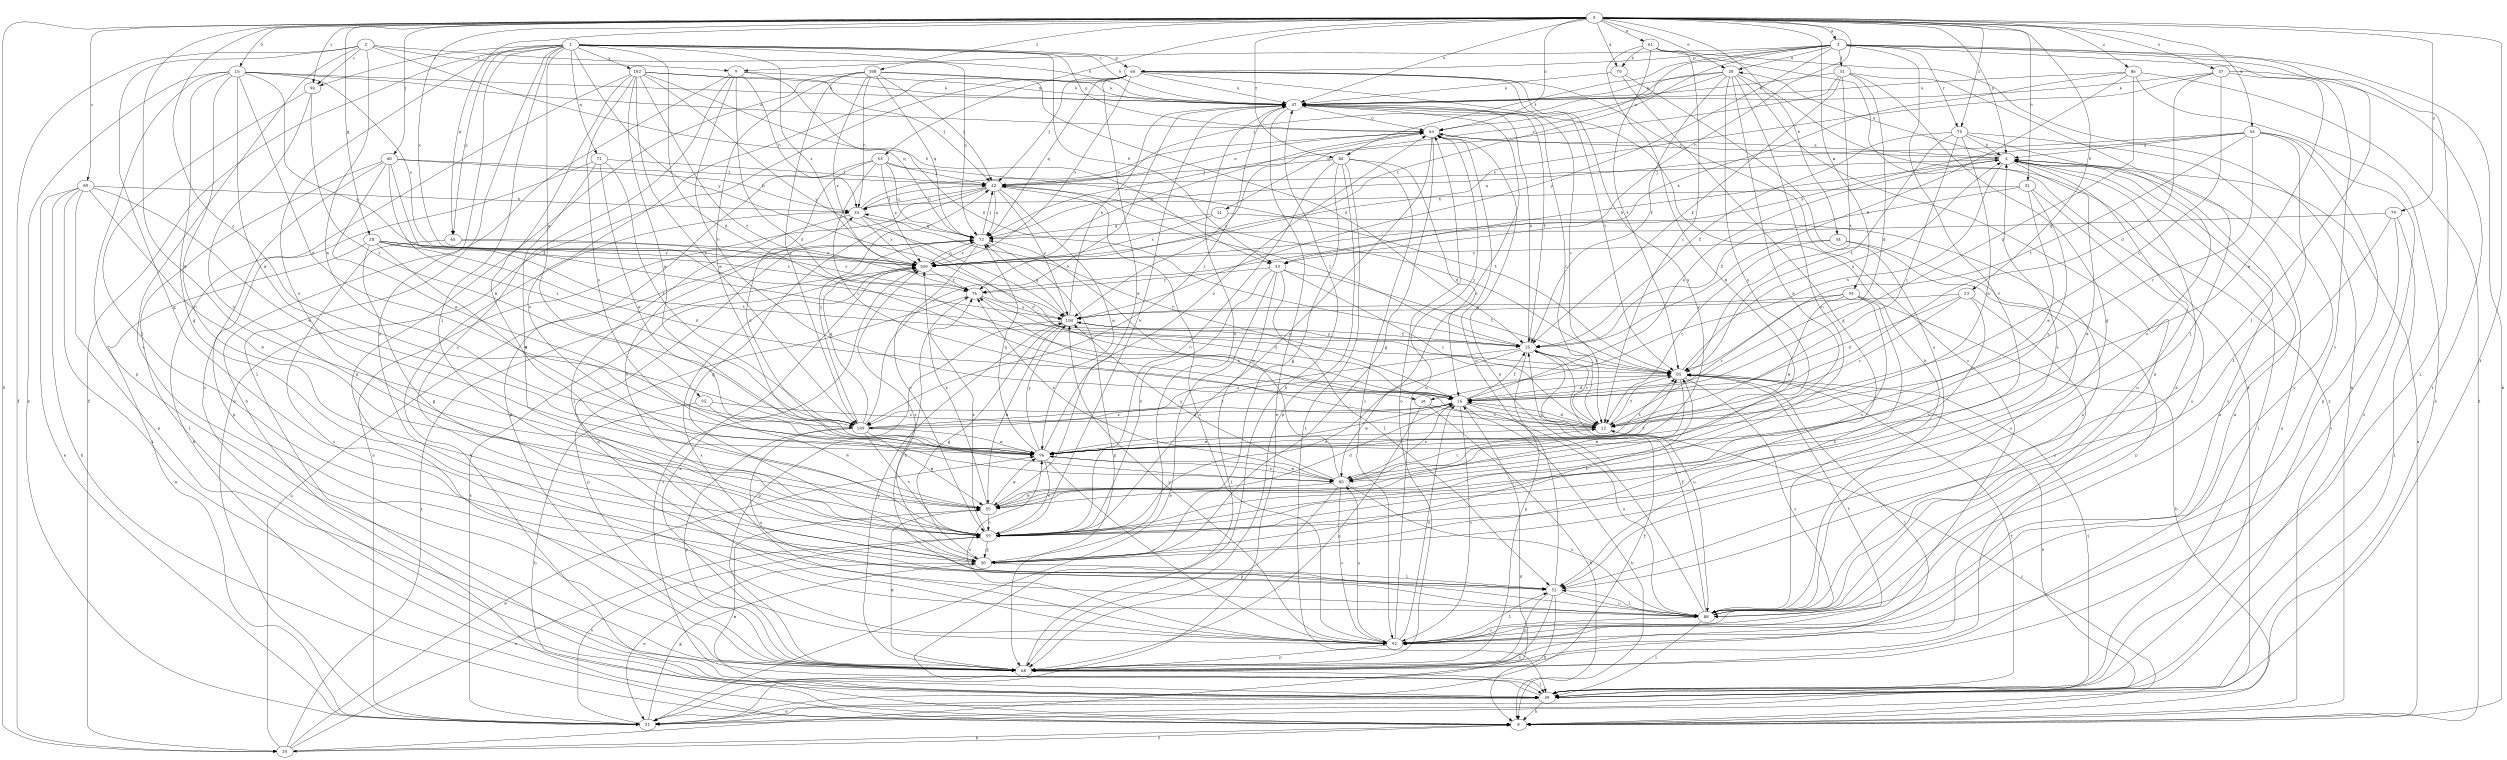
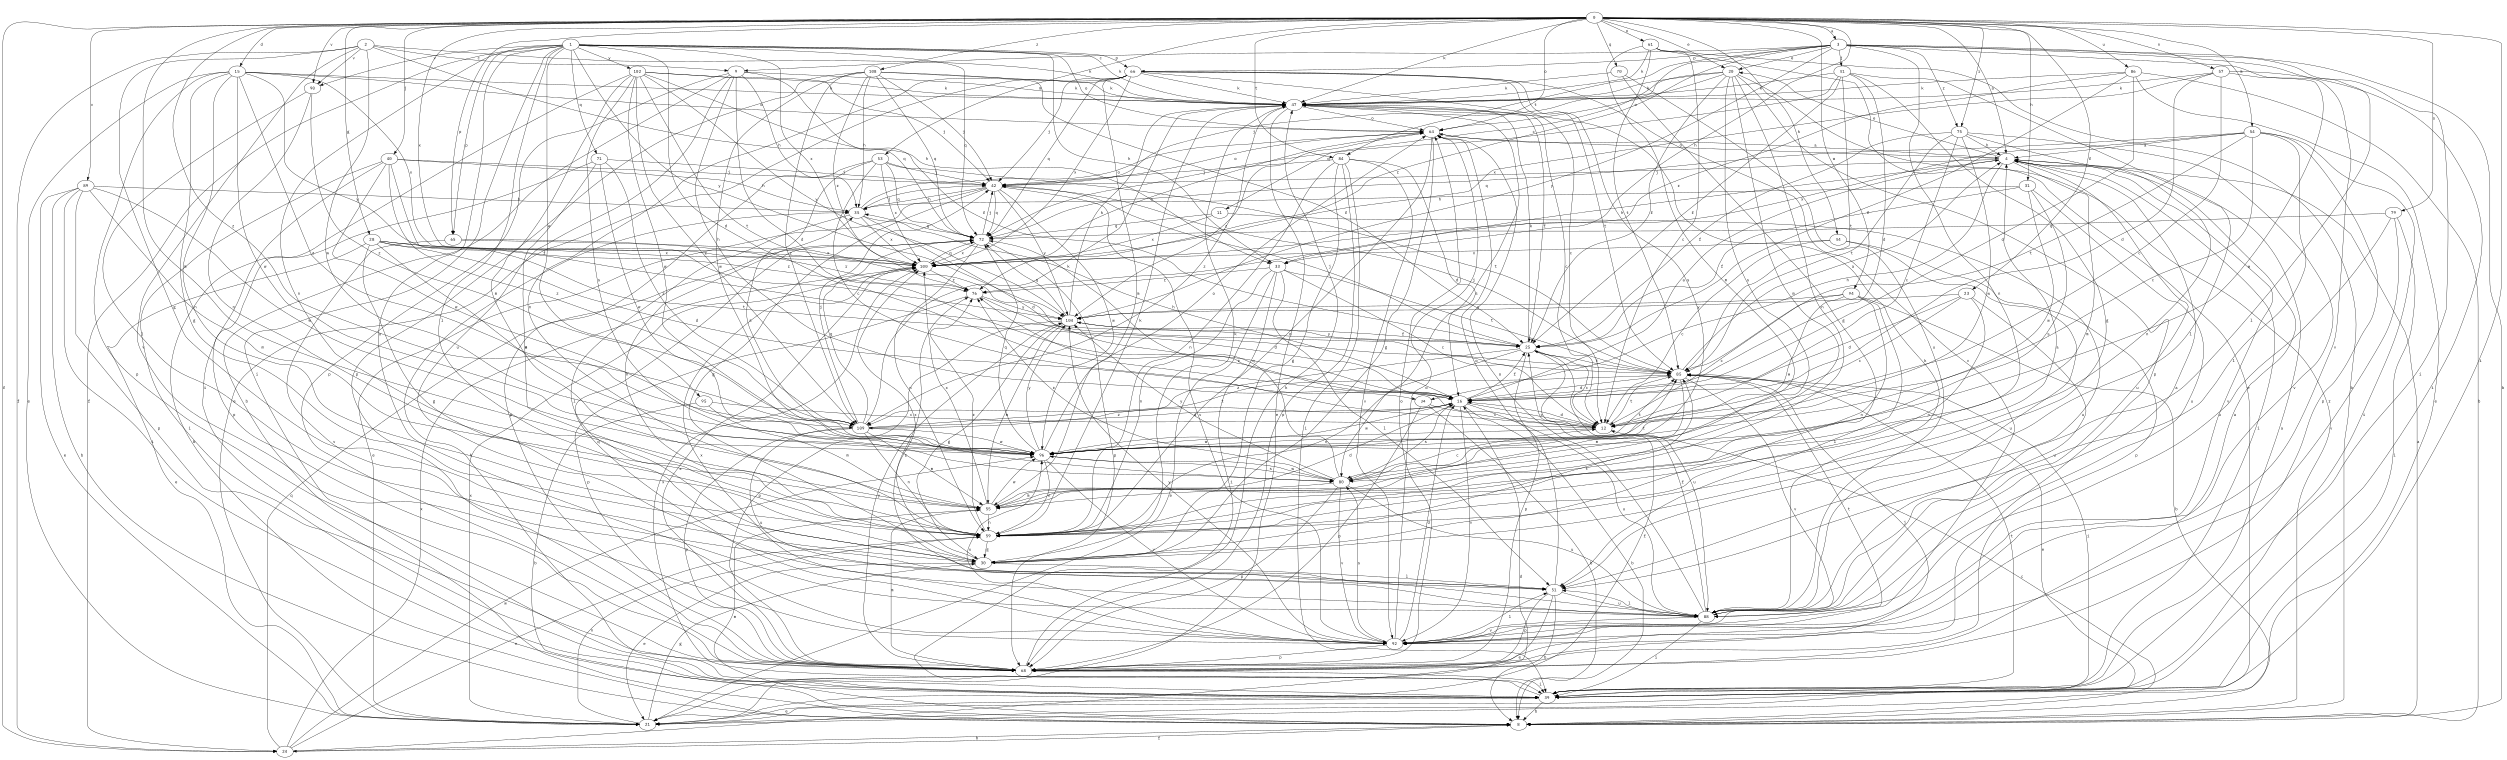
edge "61" -> "70": now "61" -> "47"
edge "9" -> "68": added, label "p"
